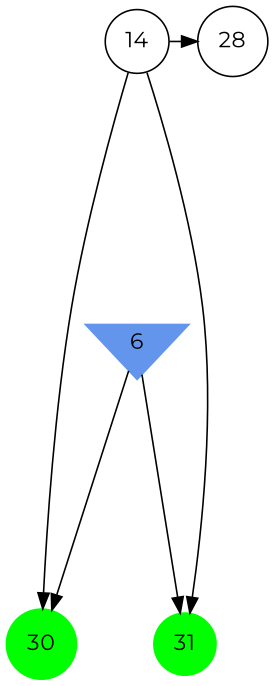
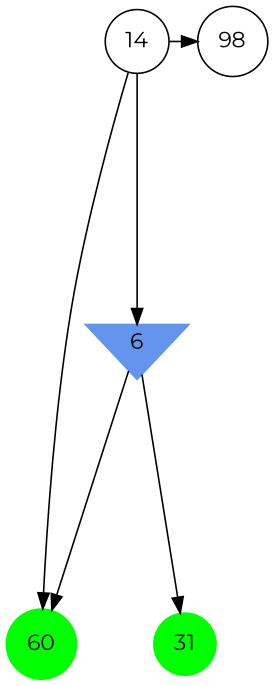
node "28": label "28" -> "98"
edge "14" -> "31": now "14" -> "6"
node "30": label "30" -> "60"
